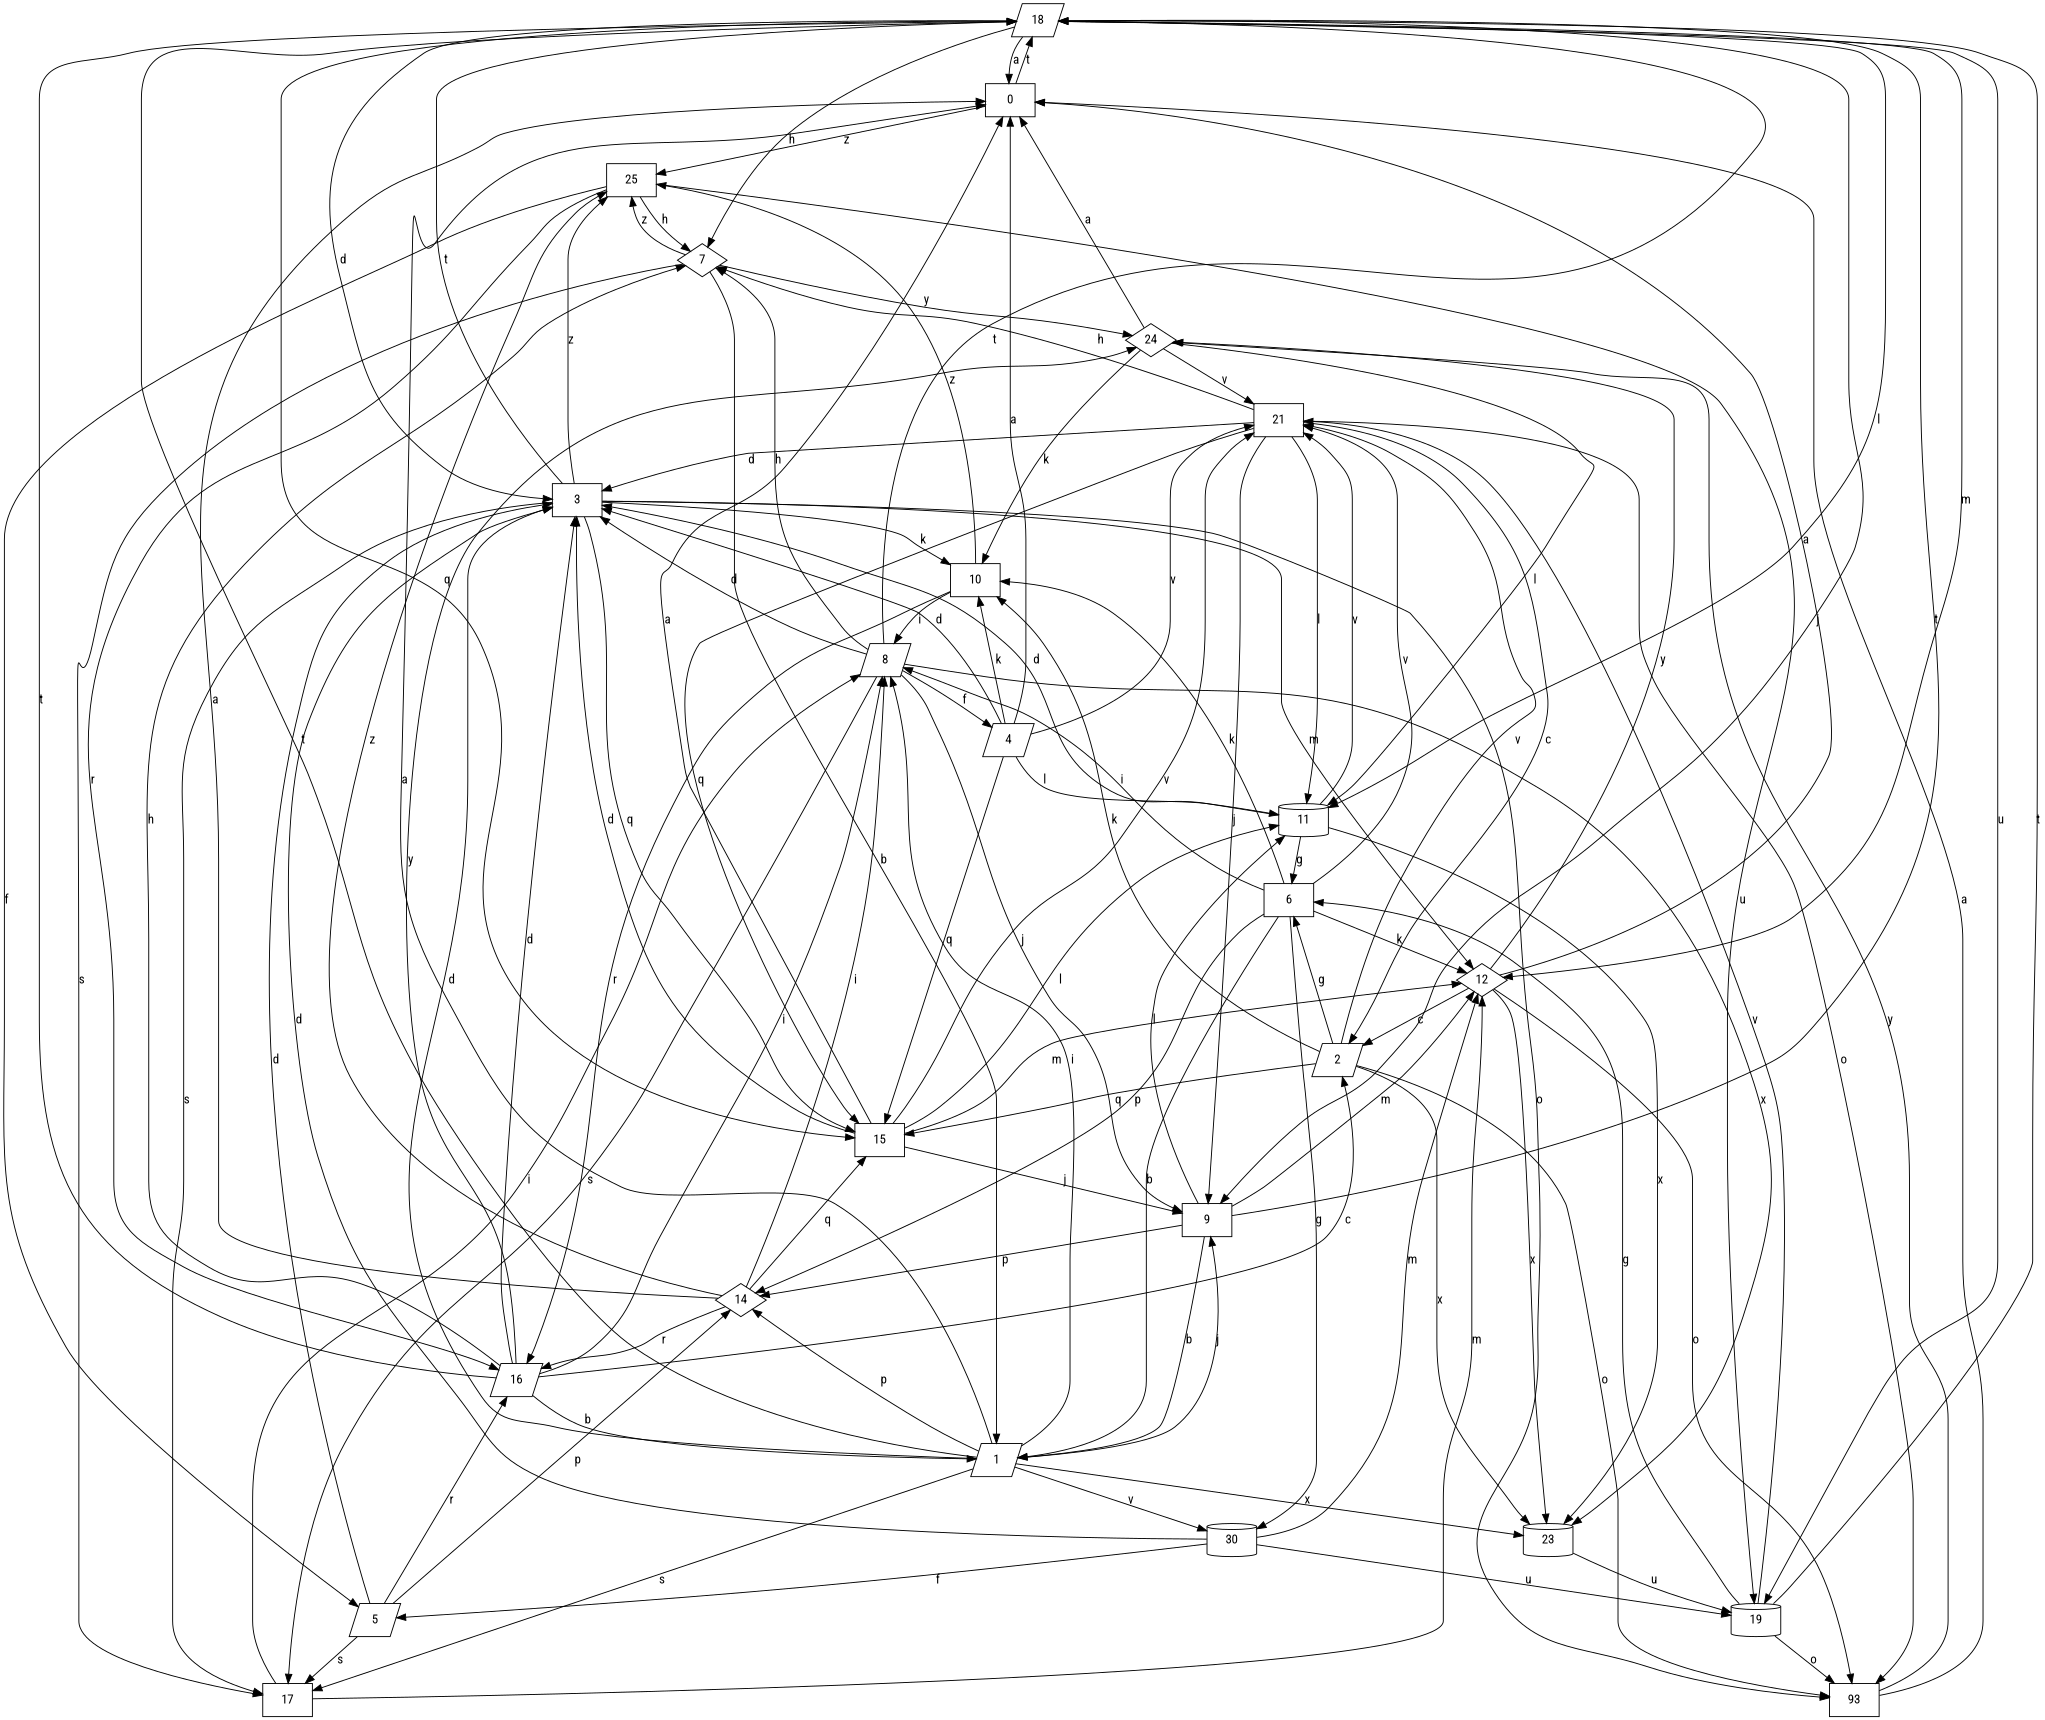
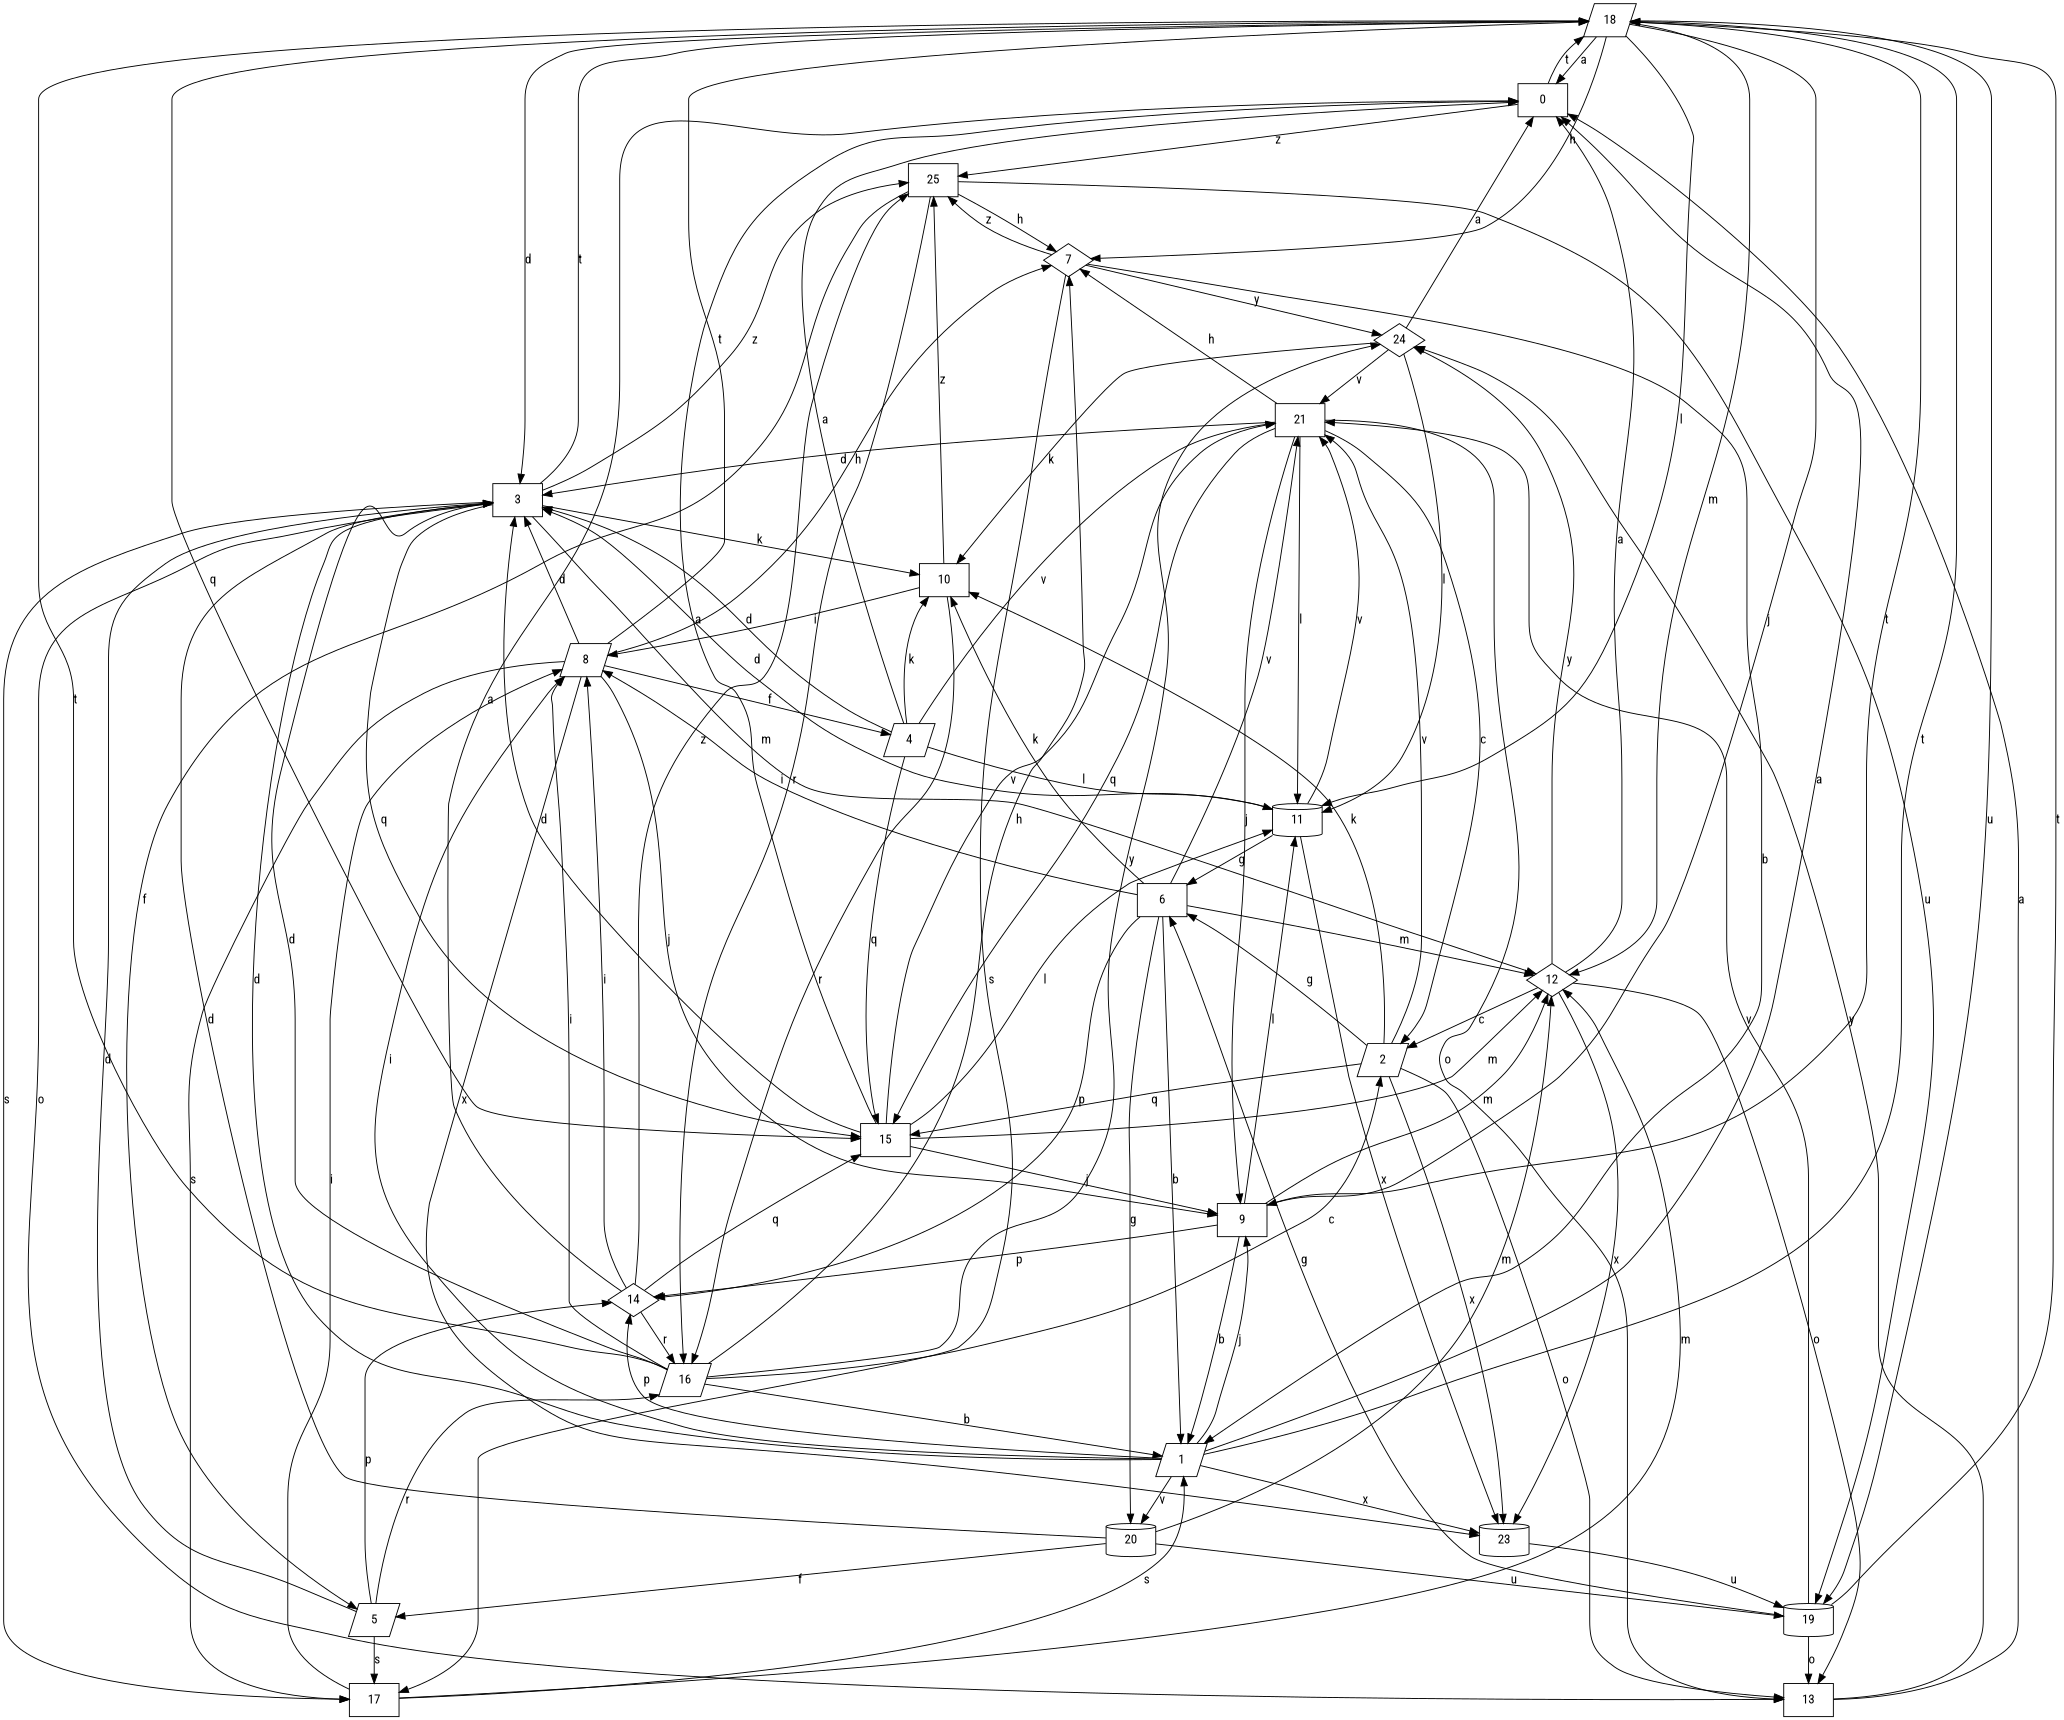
edge "6" -> "12": label "k" -> "m"
node "30": label "30" -> "20"
edge "1" -> "17": reversed
node "93": label "93" -> "13"
